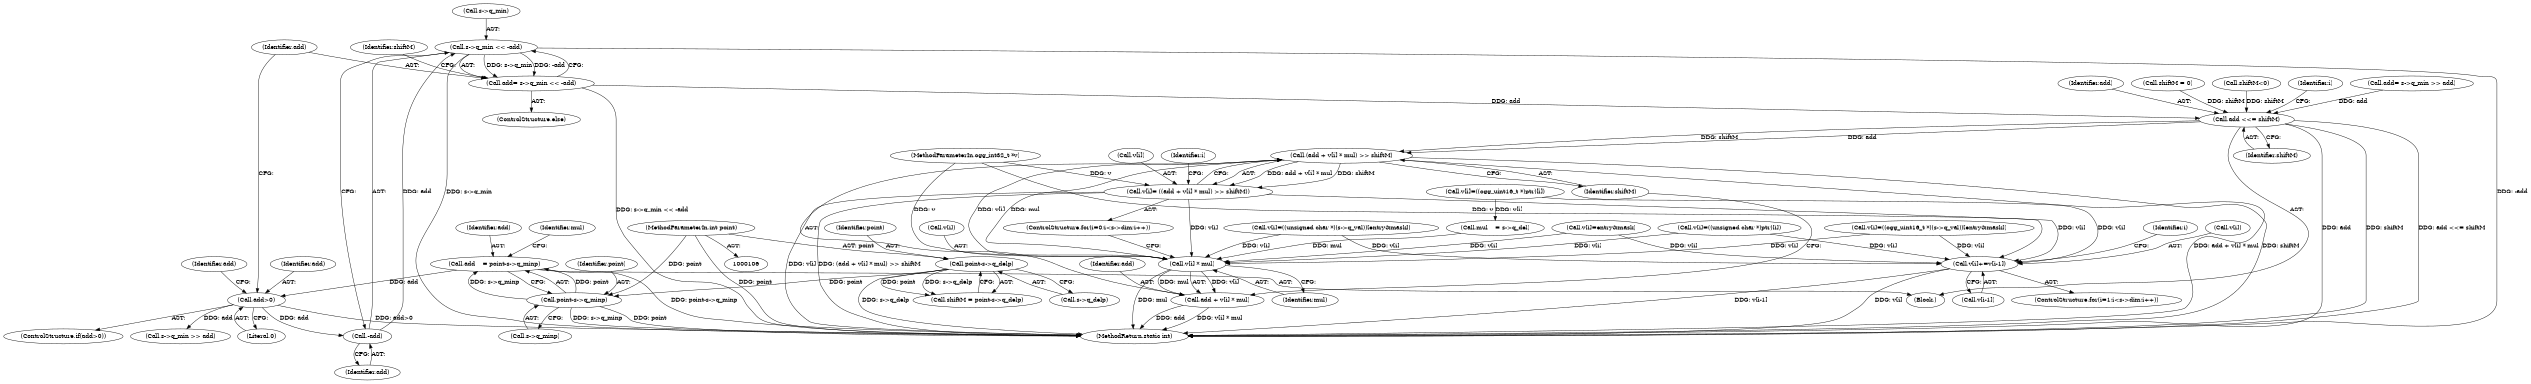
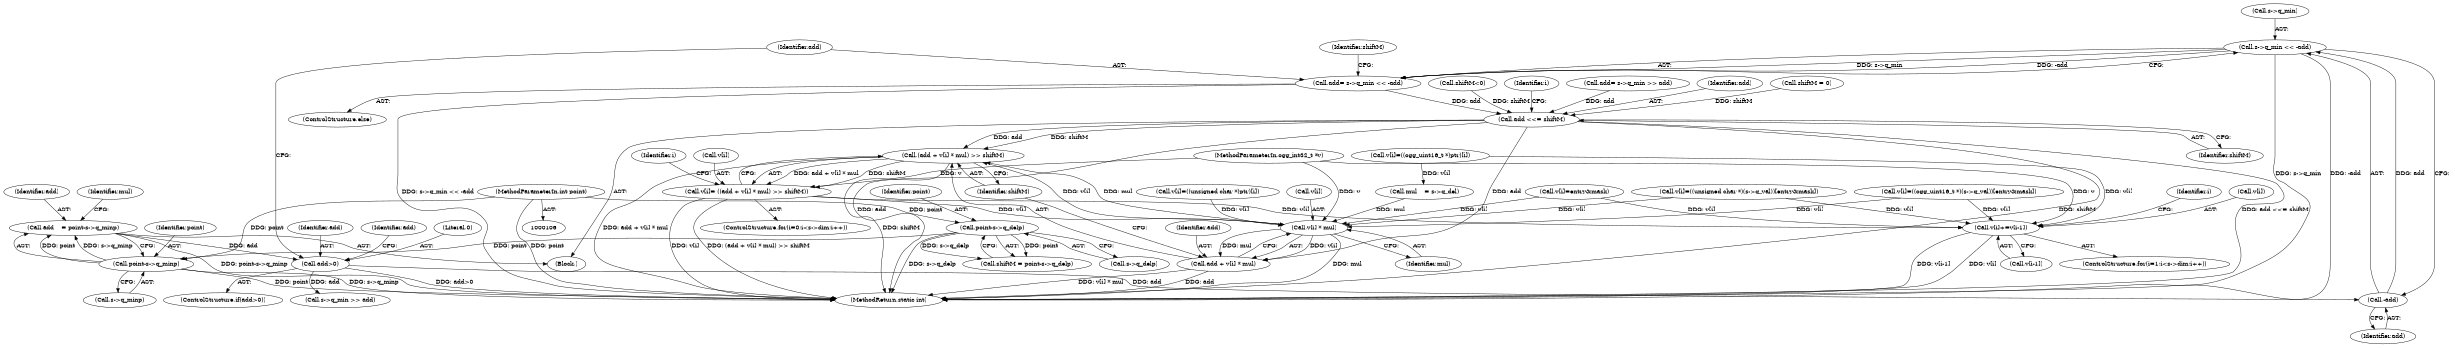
edge "(Call,add <<= shiftM)" -> "(Call,add + v[i] * mul)": added, label "DDG: add"
edge "(MethodParameterIn,int point)" -> "(Call,point-s->q_delp)": label "AST: point" -> "DDG: point"
edge "(ControlStructure,for(i=0;i<s->dim;i++))" -> "(Call,v[i] * mul)": now "(Call,add + v[i] * mul)" -> "(Call,v[i] * mul)"
edge "(Call,v[i]=((unsigned char *)ptr)[i])" -> "(Call,v[i]+=v[i-1])": removed, label "DDG: v[i]"
edge "(Call,add>0)" -> "(Literal,0)": removed, label "CFG:"
